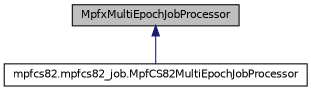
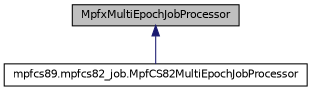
node "mpfcs82.mpfcs82_job.MpfCS82MultiEpochJobProcessor": label "mpfcs82.mpfcs82_job.MpfCS82MultiEpochJobProcessor" -> "mpfcs89.mpfcs82_job.MpfCS82MultiEpochJobProcessor"
